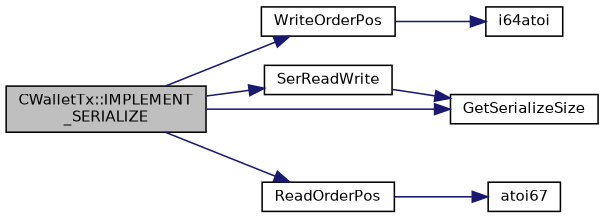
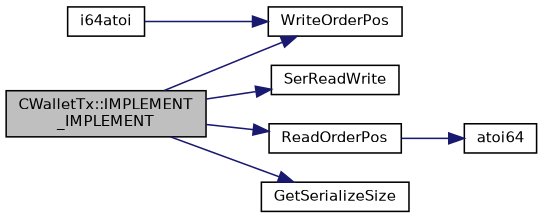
edge "WriteOrderPos" -> "i64atoi": reversed
edge "SerReadWrite" -> "GetSerializeSize": removed
node "CWalletTx::IMPLEMENT _SERIALIZE": label "CWalletTx::IMPLEMENT _SERIALIZE" -> "CWalletTx::IMPLEMENT _IMPLEMENT"
node "atoi67": label "atoi67" -> "atoi64"
